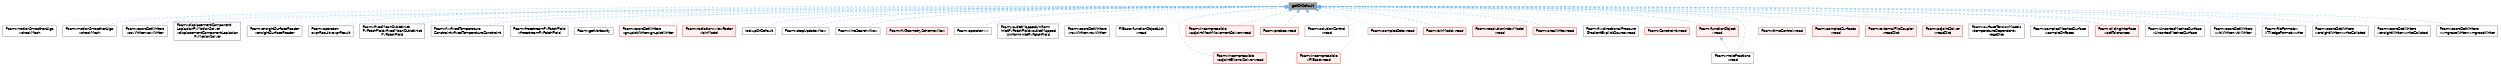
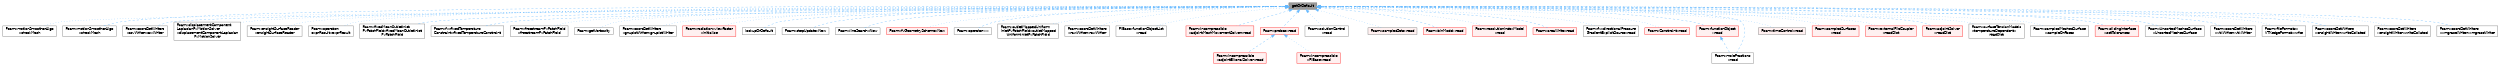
edge "Foam::operator:: exprResult::exprResult" -> "getOrDefault": style dashed -> dotted
edge "Foam::incompressible ::FIBase::read" -> "getOrDefault": now "Foam::incompressible ::FIBase::read" -> "Foam::probes::read"
edge "Foam::incompressible ::adjointEikonalSolver::read" -> "getOrDefault": now "Foam::incompressible ::adjointEikonalSolver::read" -> "Foam::probes::read"
node "Foam::coordSetWriters ::gnuplotWriter::gnuplotWriter": color red -> grey40
node "Foam::radiation::viewFactor ::binModel": label "Foam::radiation::viewFactor ::binModel" -> "Foam::radiation::viewFactor ::initialise"
